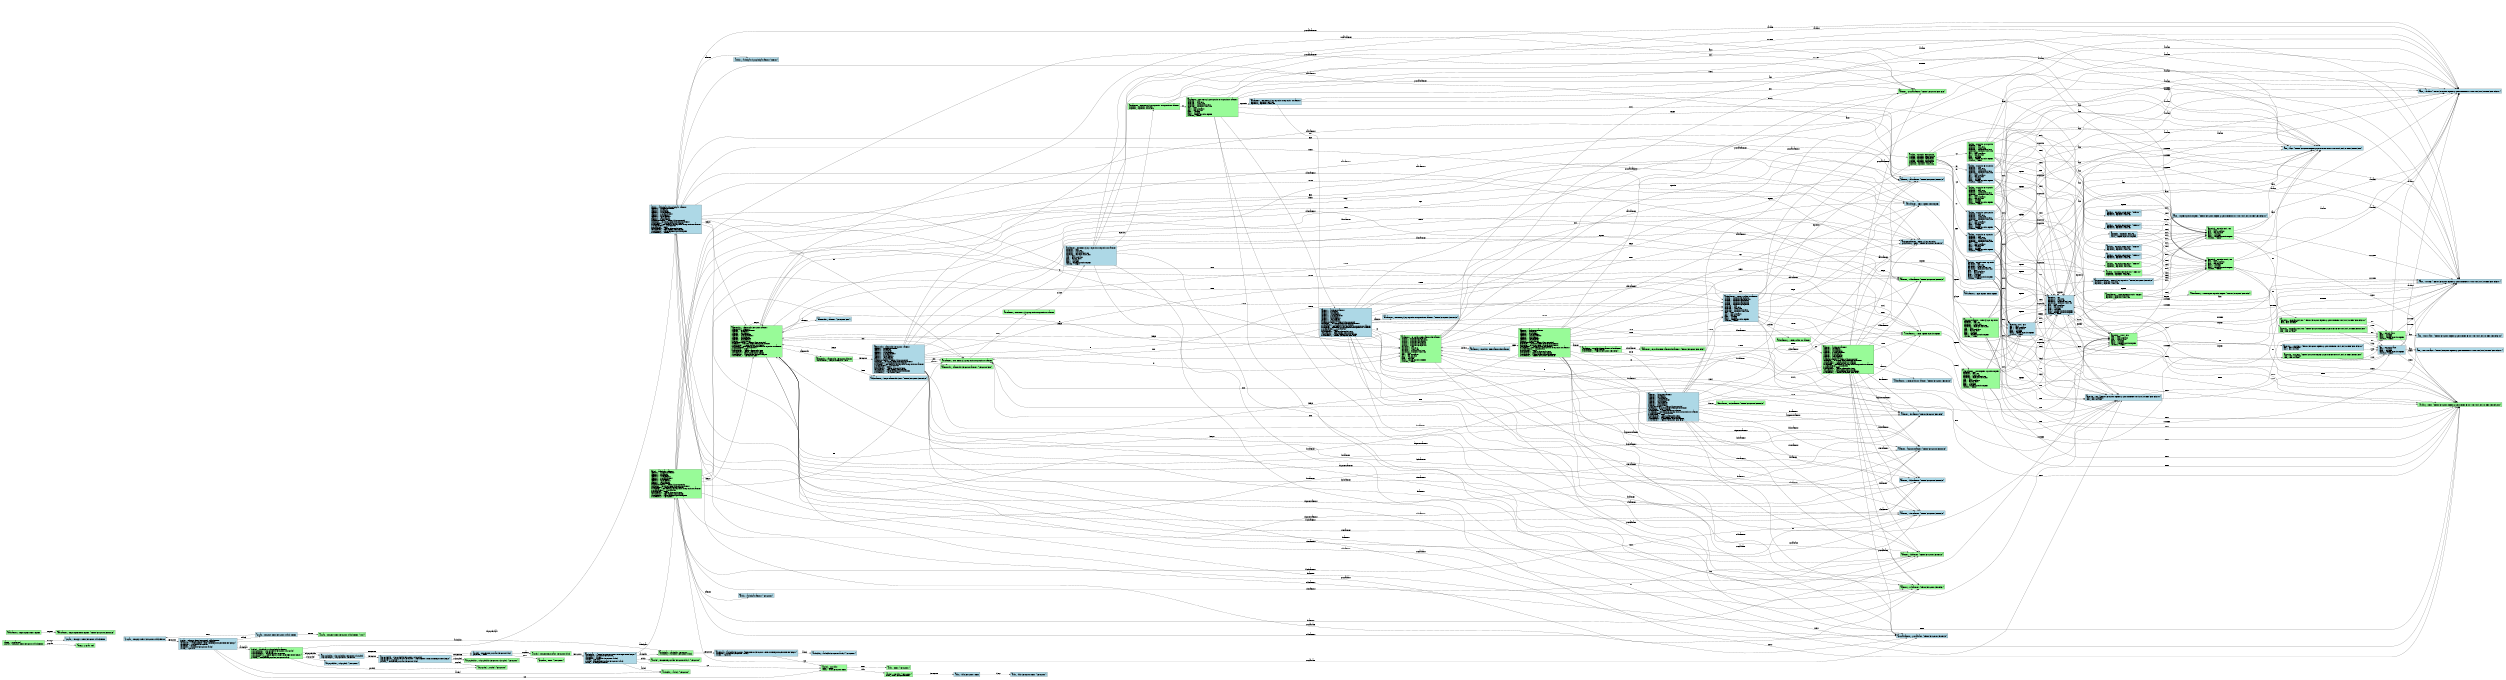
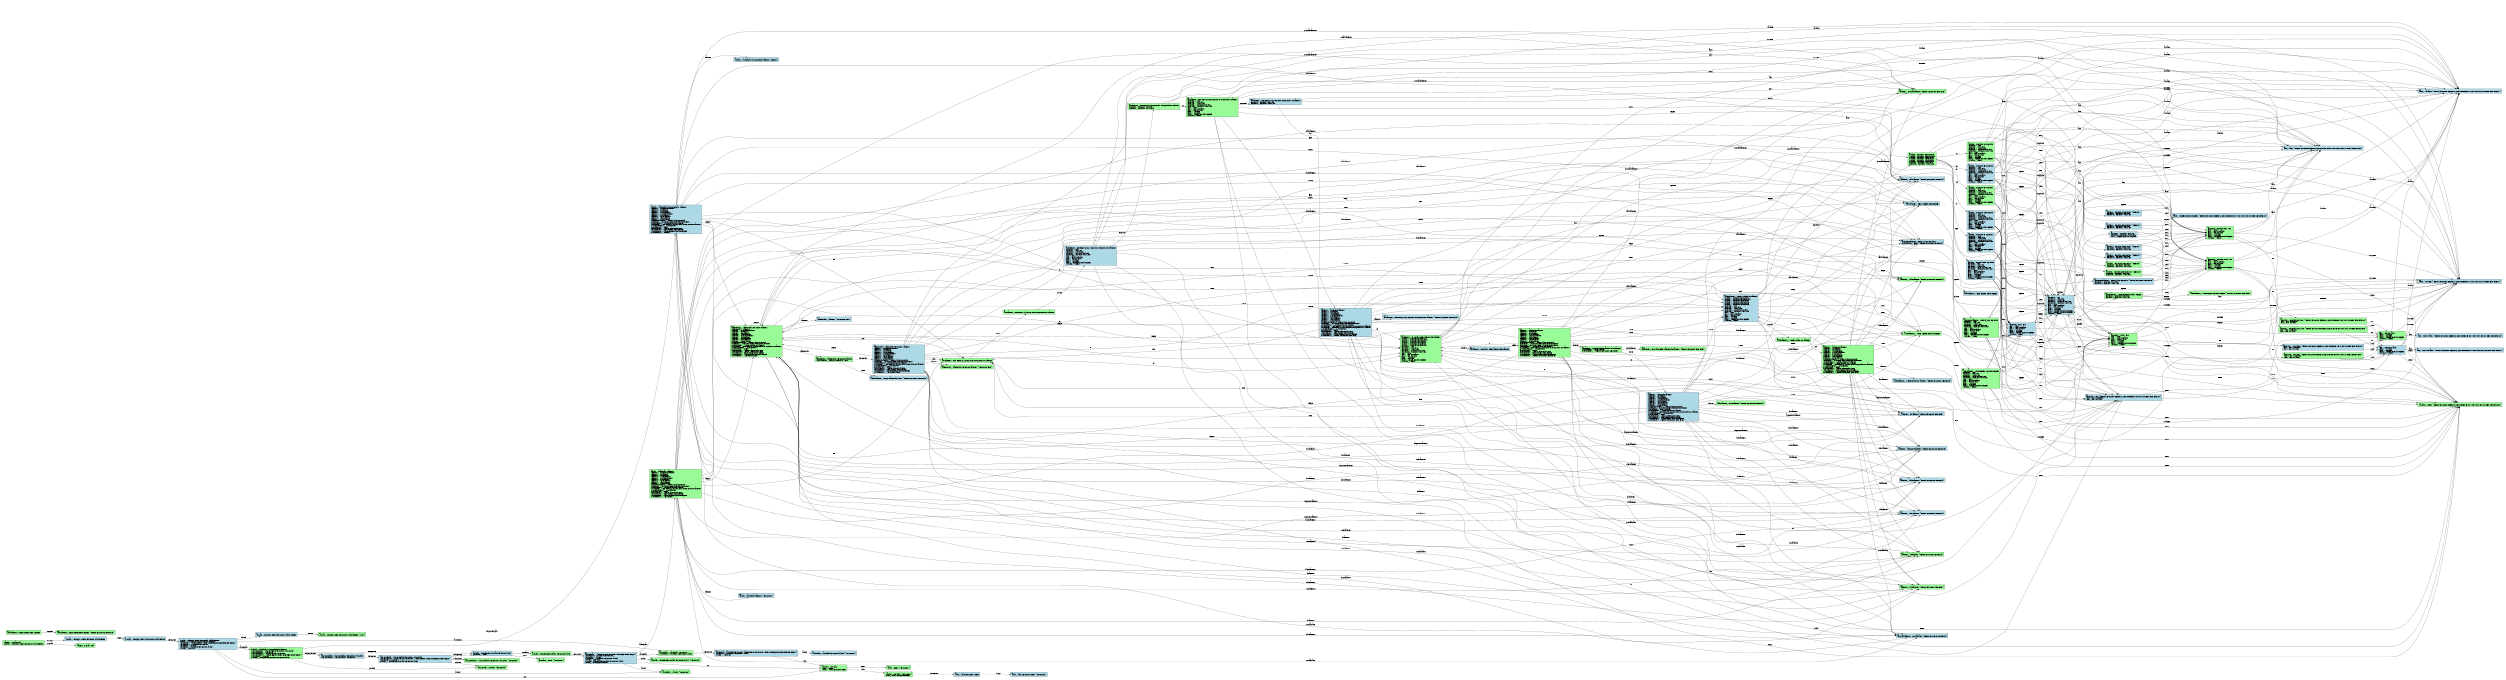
edge "6: program -> PROGRAM IDENT SEMICOLON outblock . PERIOD" -> "3: program -> PROGRAM IDENT . SEMICOLON outblock PERIOD": now "1: program -> PROGRAM . IDENT SEMICOLON outblock PERIOD" -> "3: program -> PROGRAM IDENT . SEMICOLON outblock PERIOD"
node "16: subprog_decl_list -> subprog_decl . { SEMICOLON }": removed
